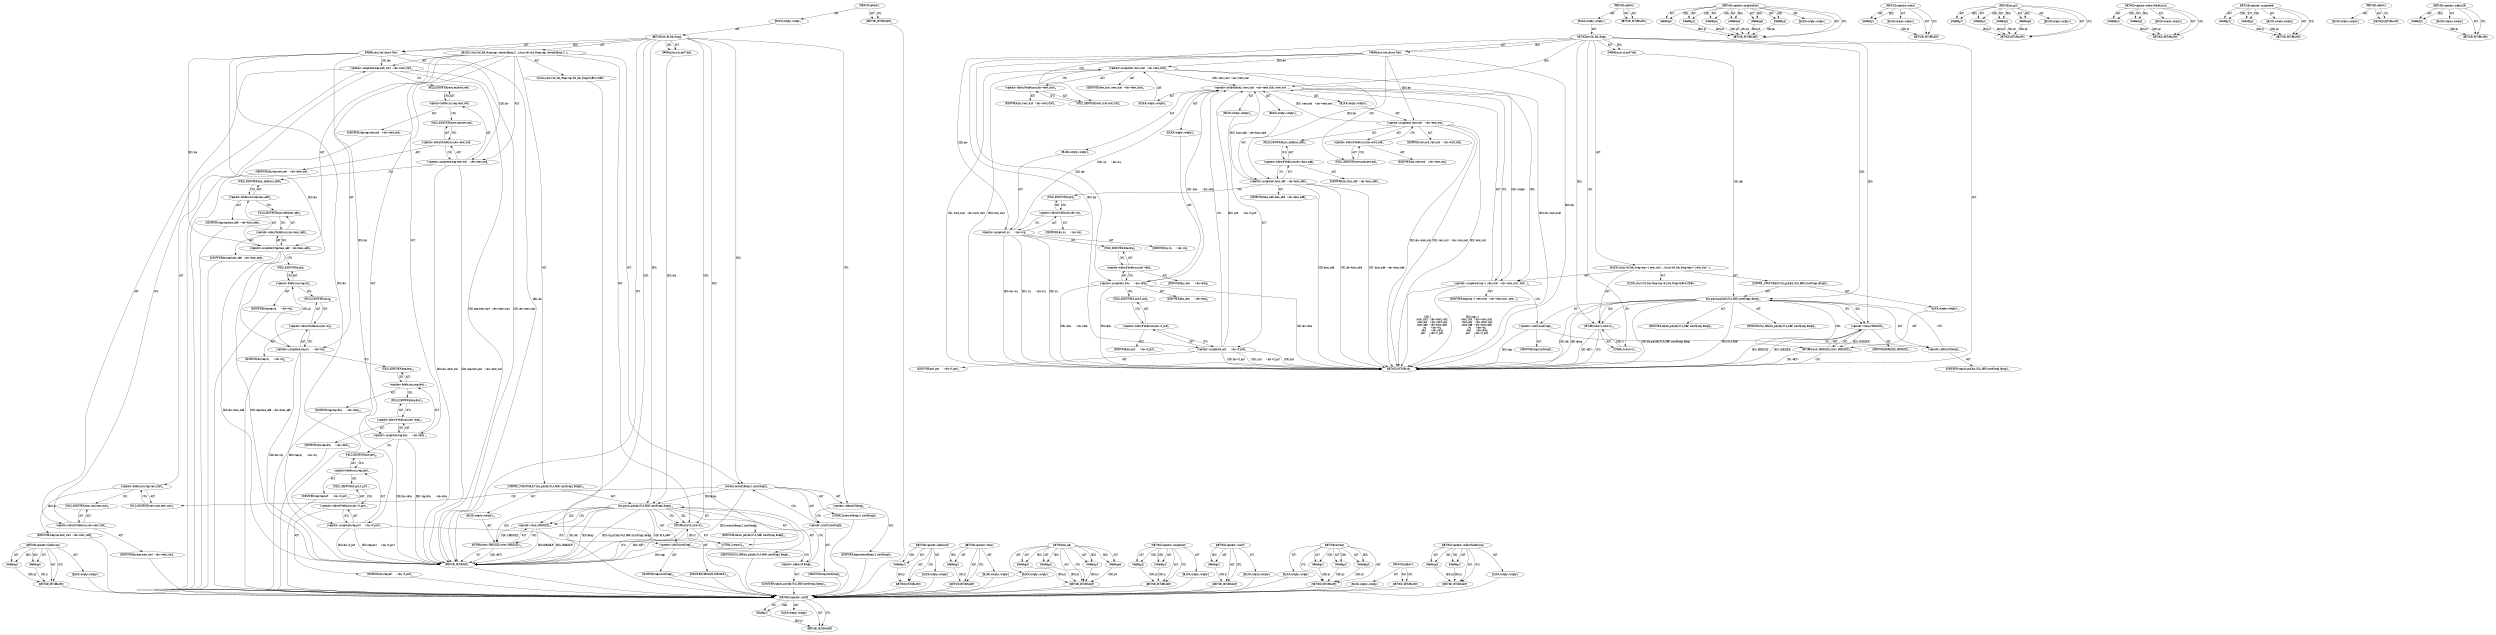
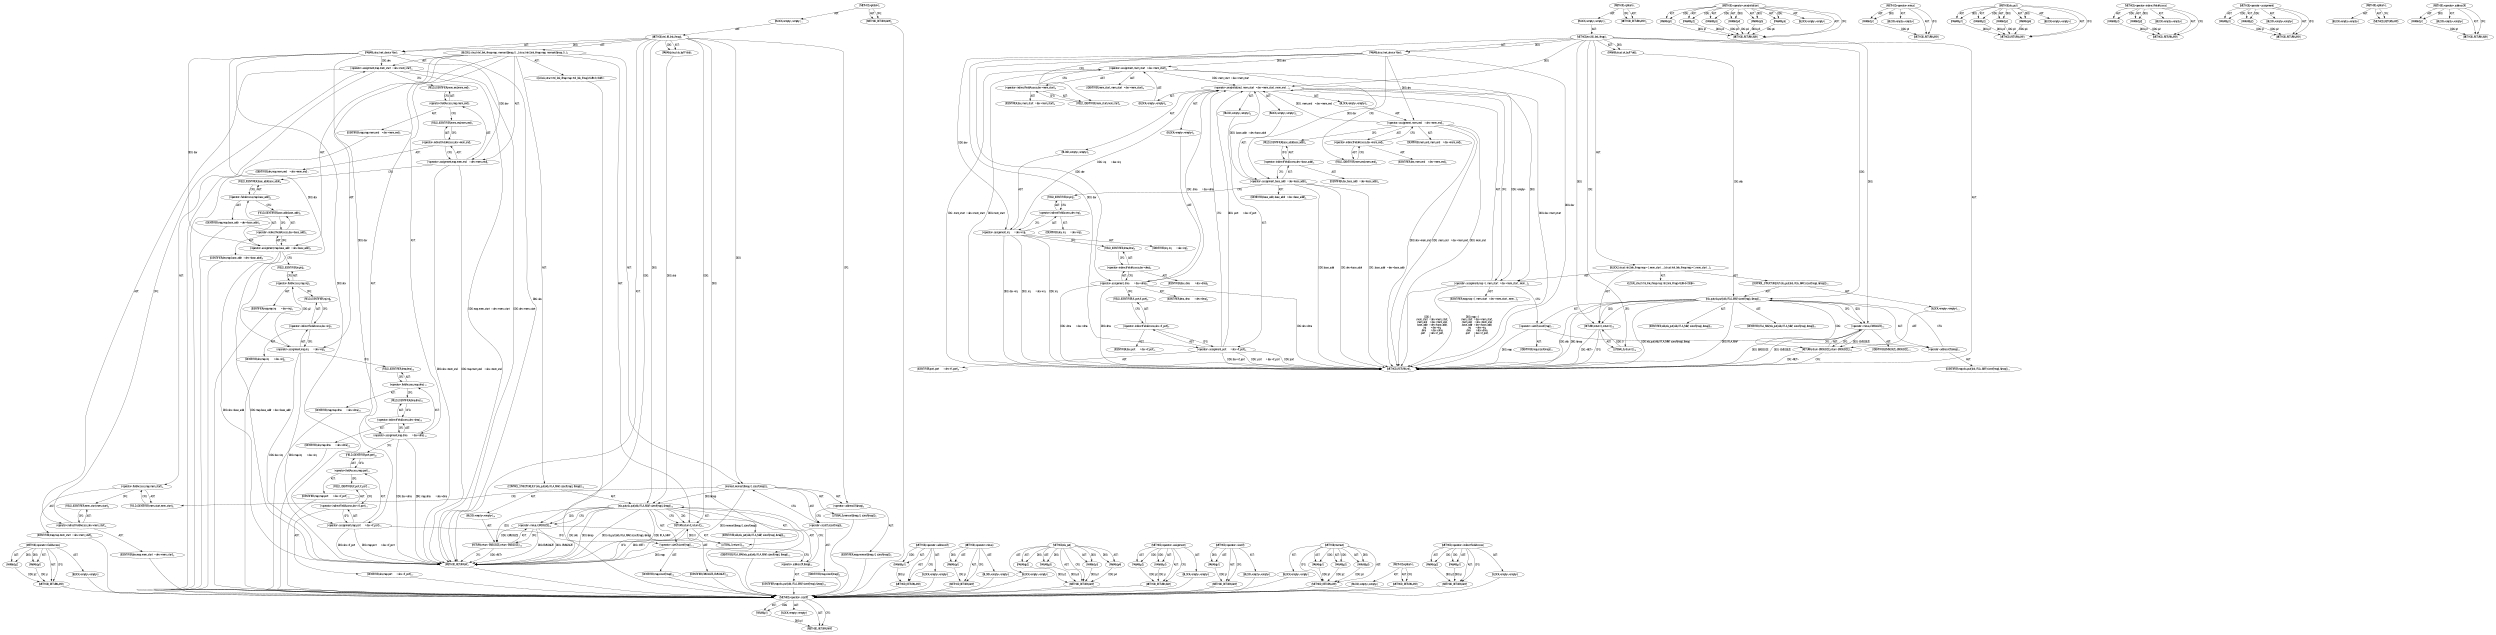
edge "(<operator>.fieldAccess,map.mem_start)" -> "(IDENTIFIER,map,map.mem_start   = dev->mem_start)": label "DDG: p1" -> "AST: "
